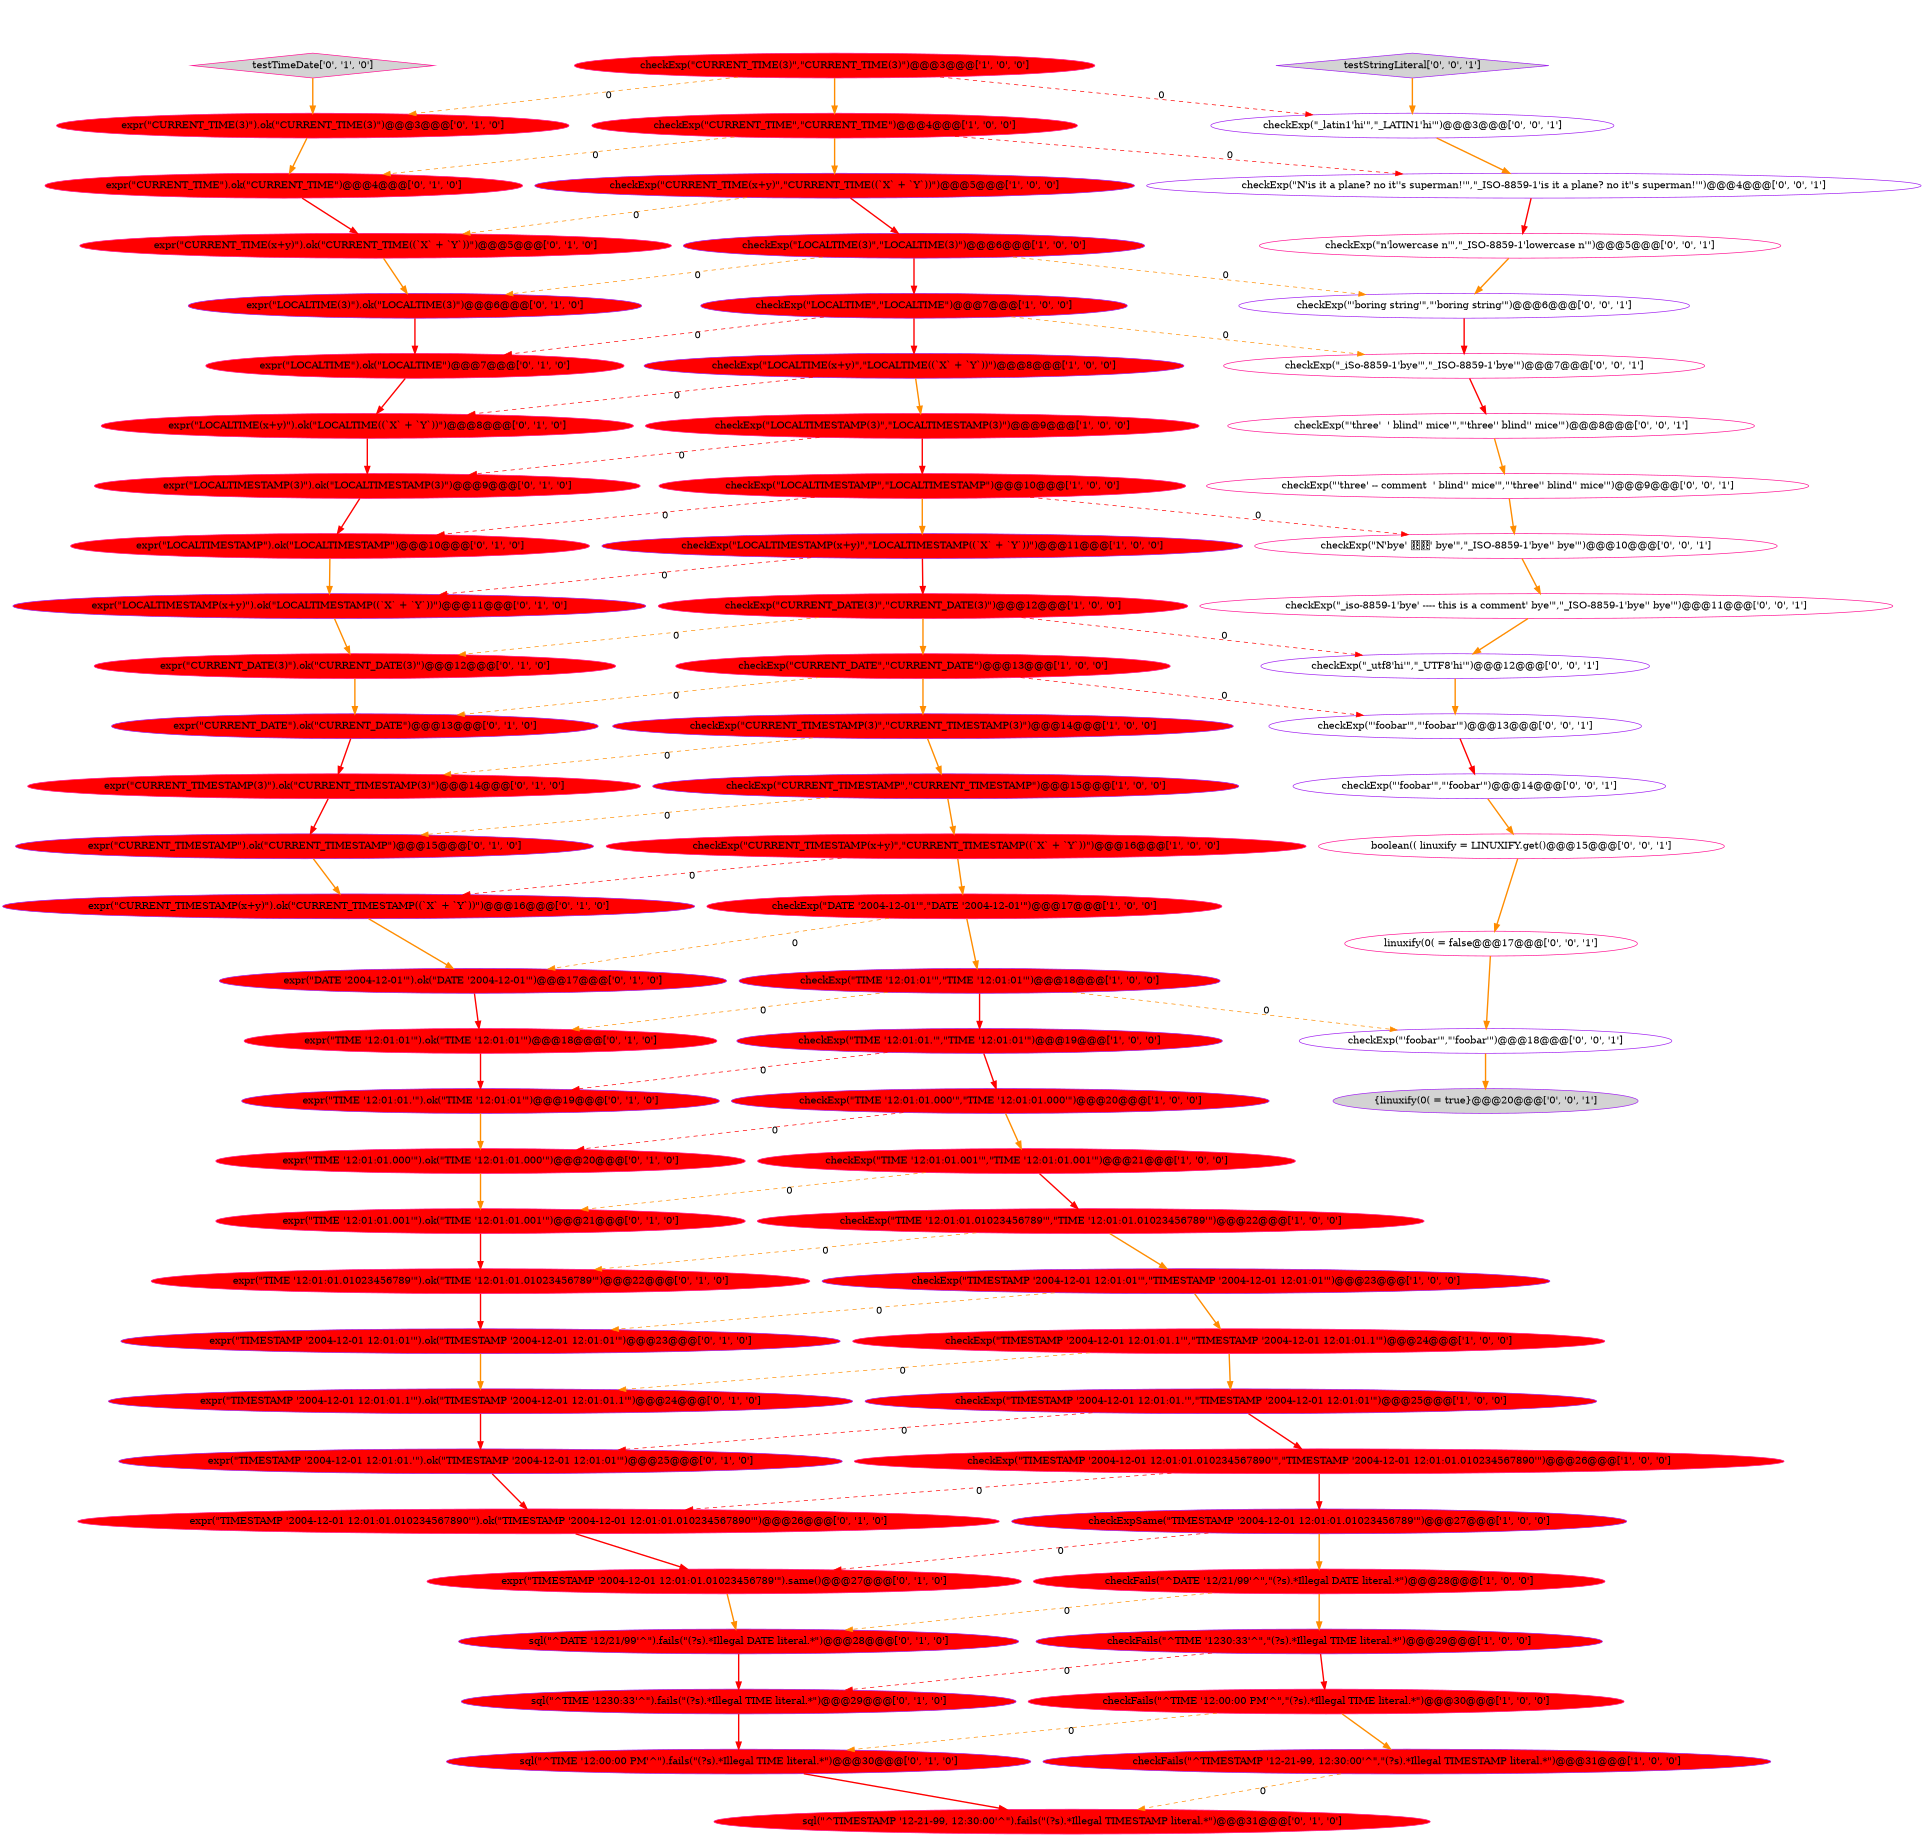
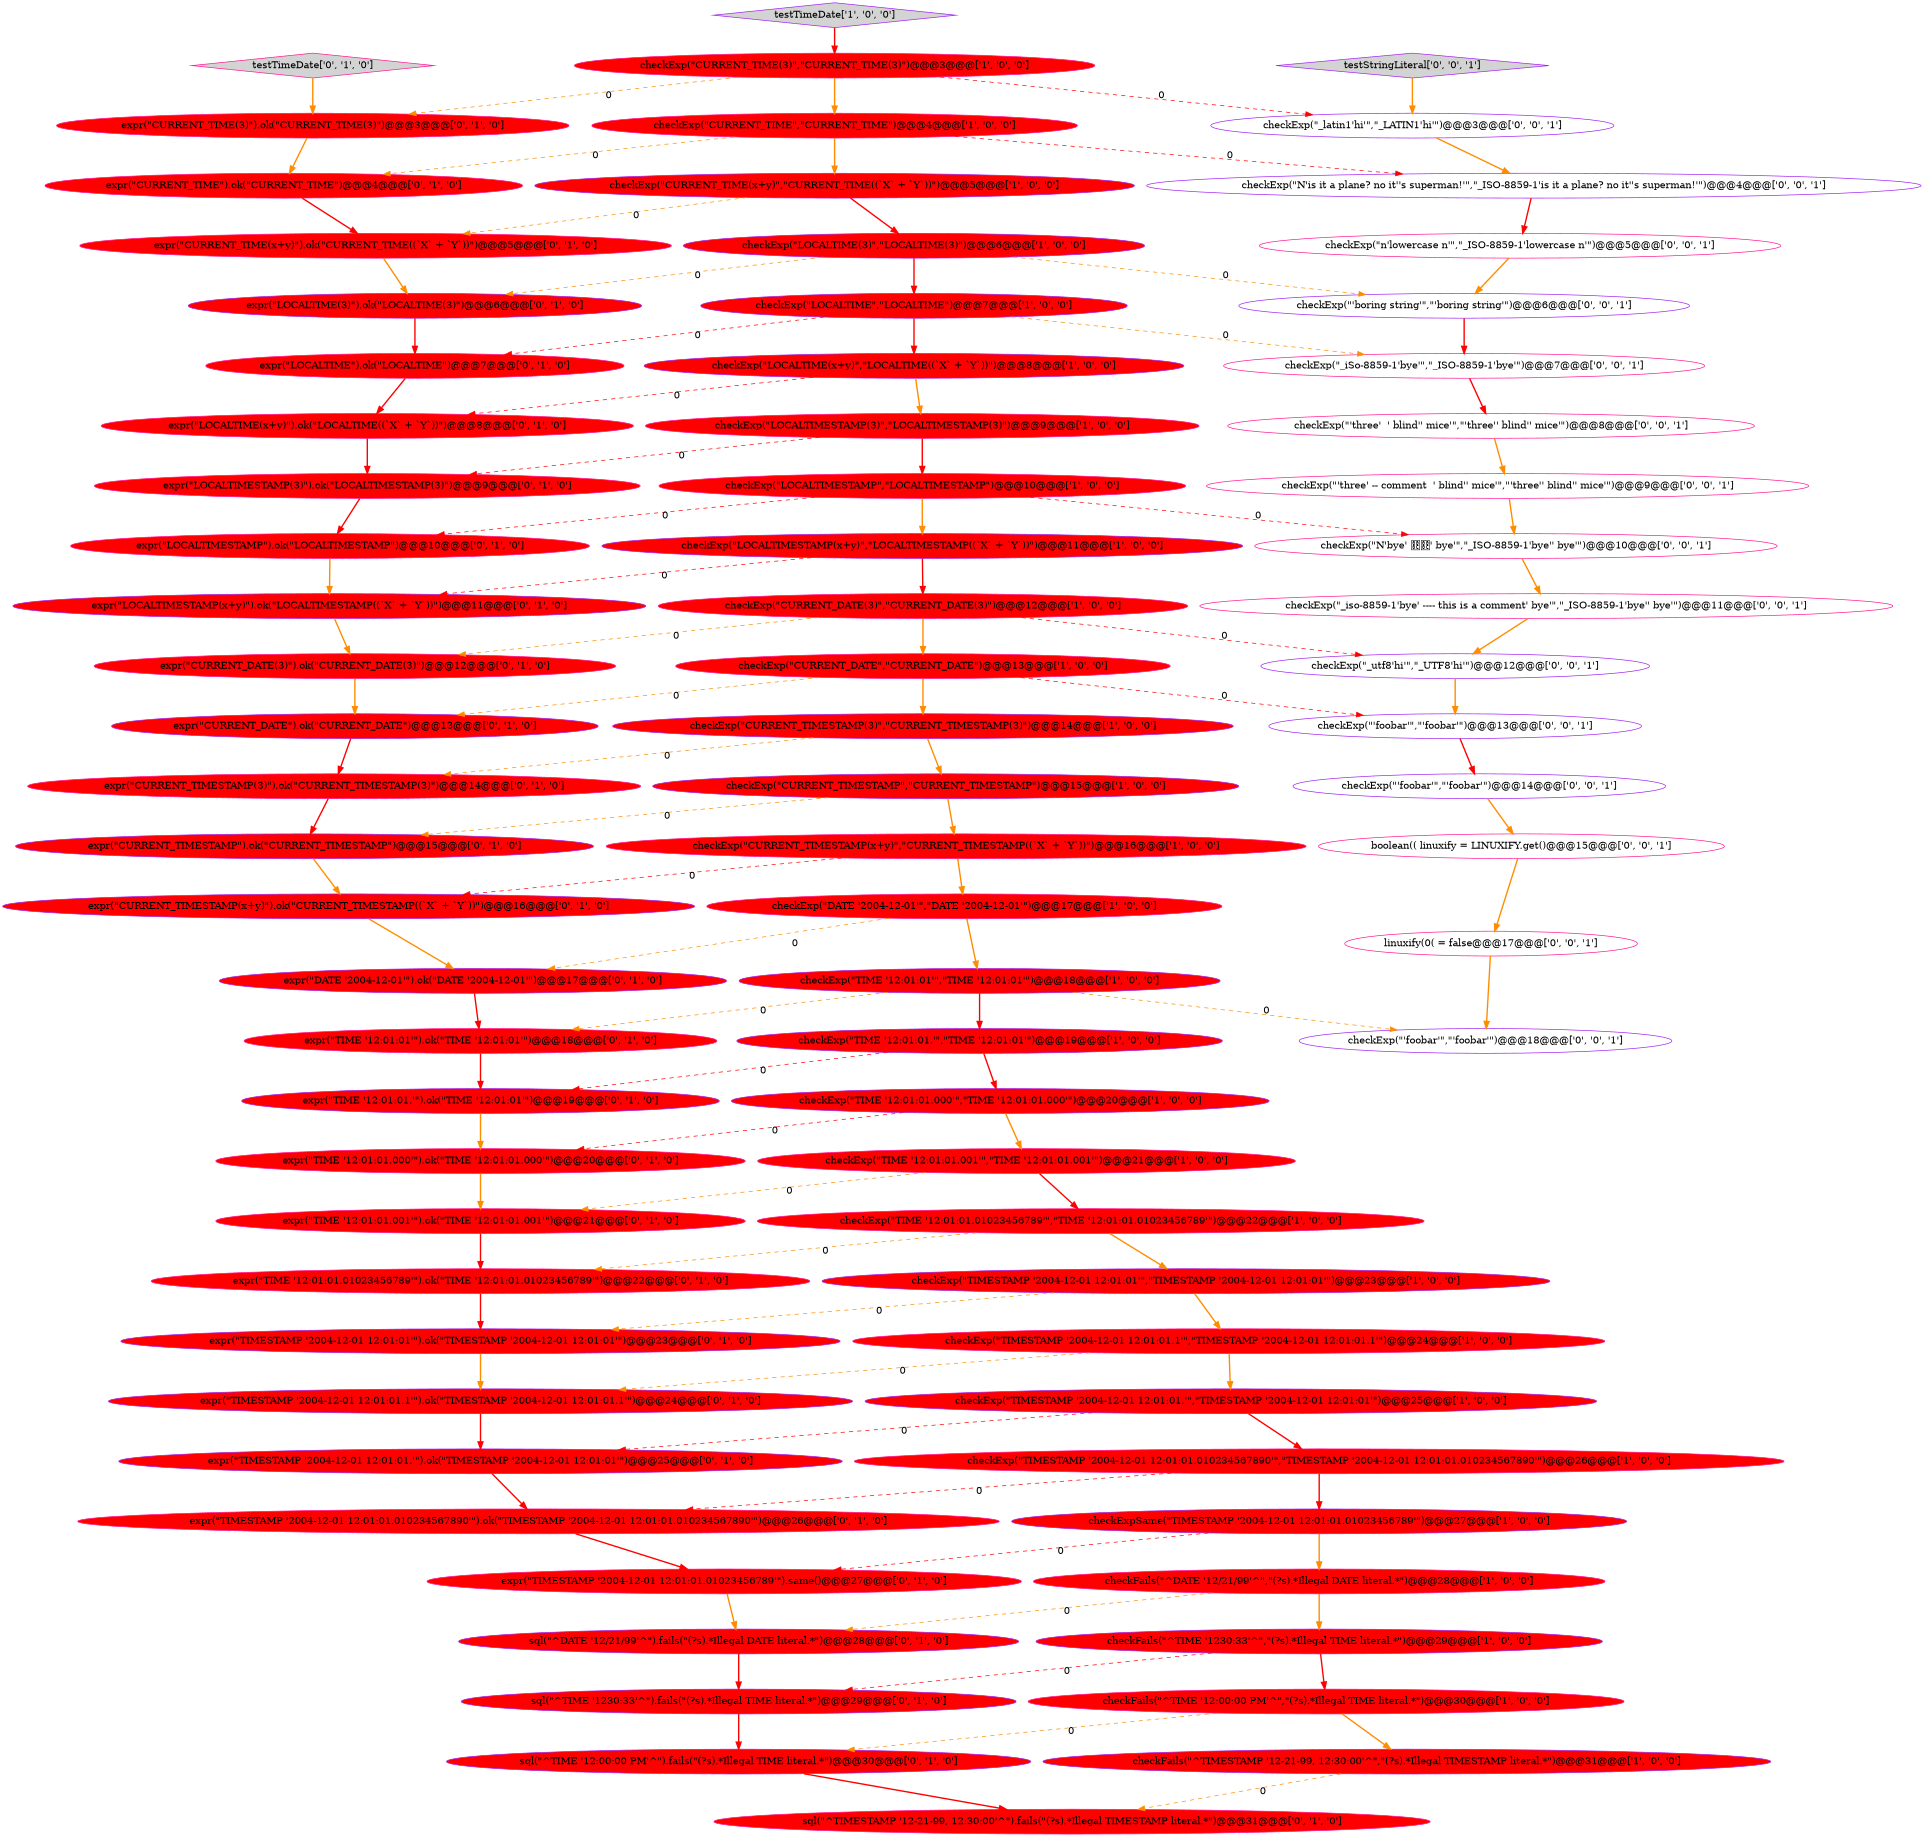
node "testTimeDate['1', '0', '0']": added
node "{linuxify(0( = true}@@@20@@@['0', '0', '1']": removed
